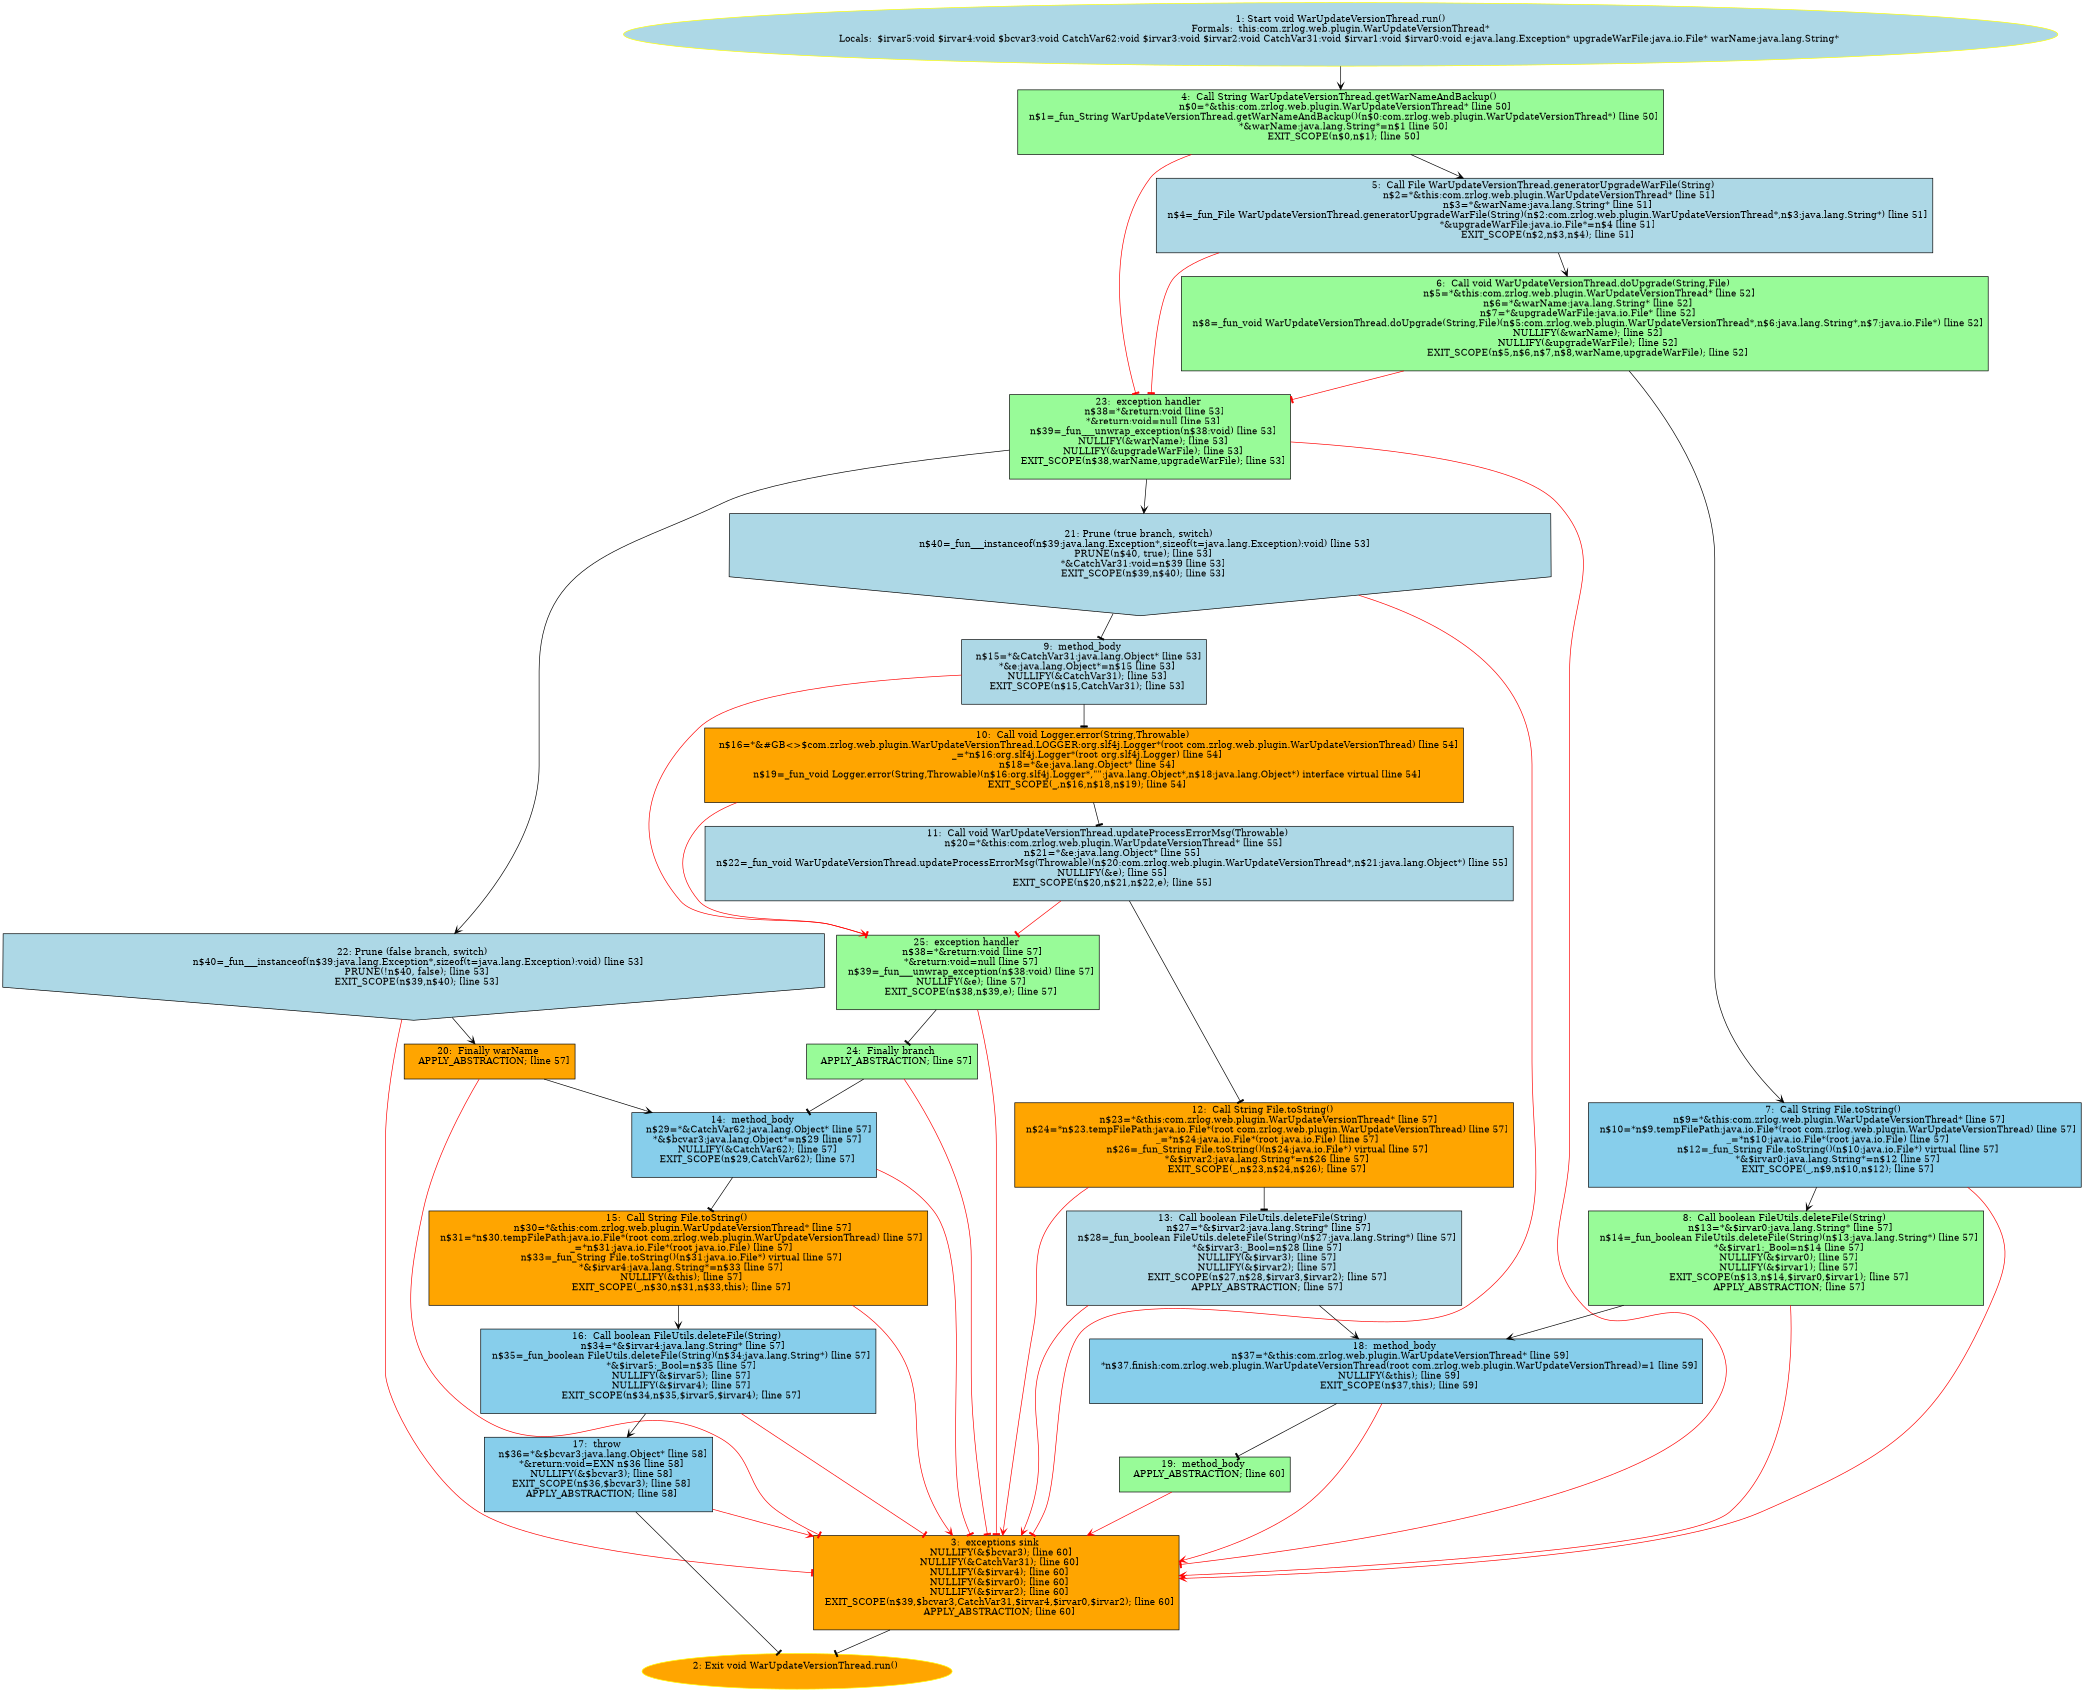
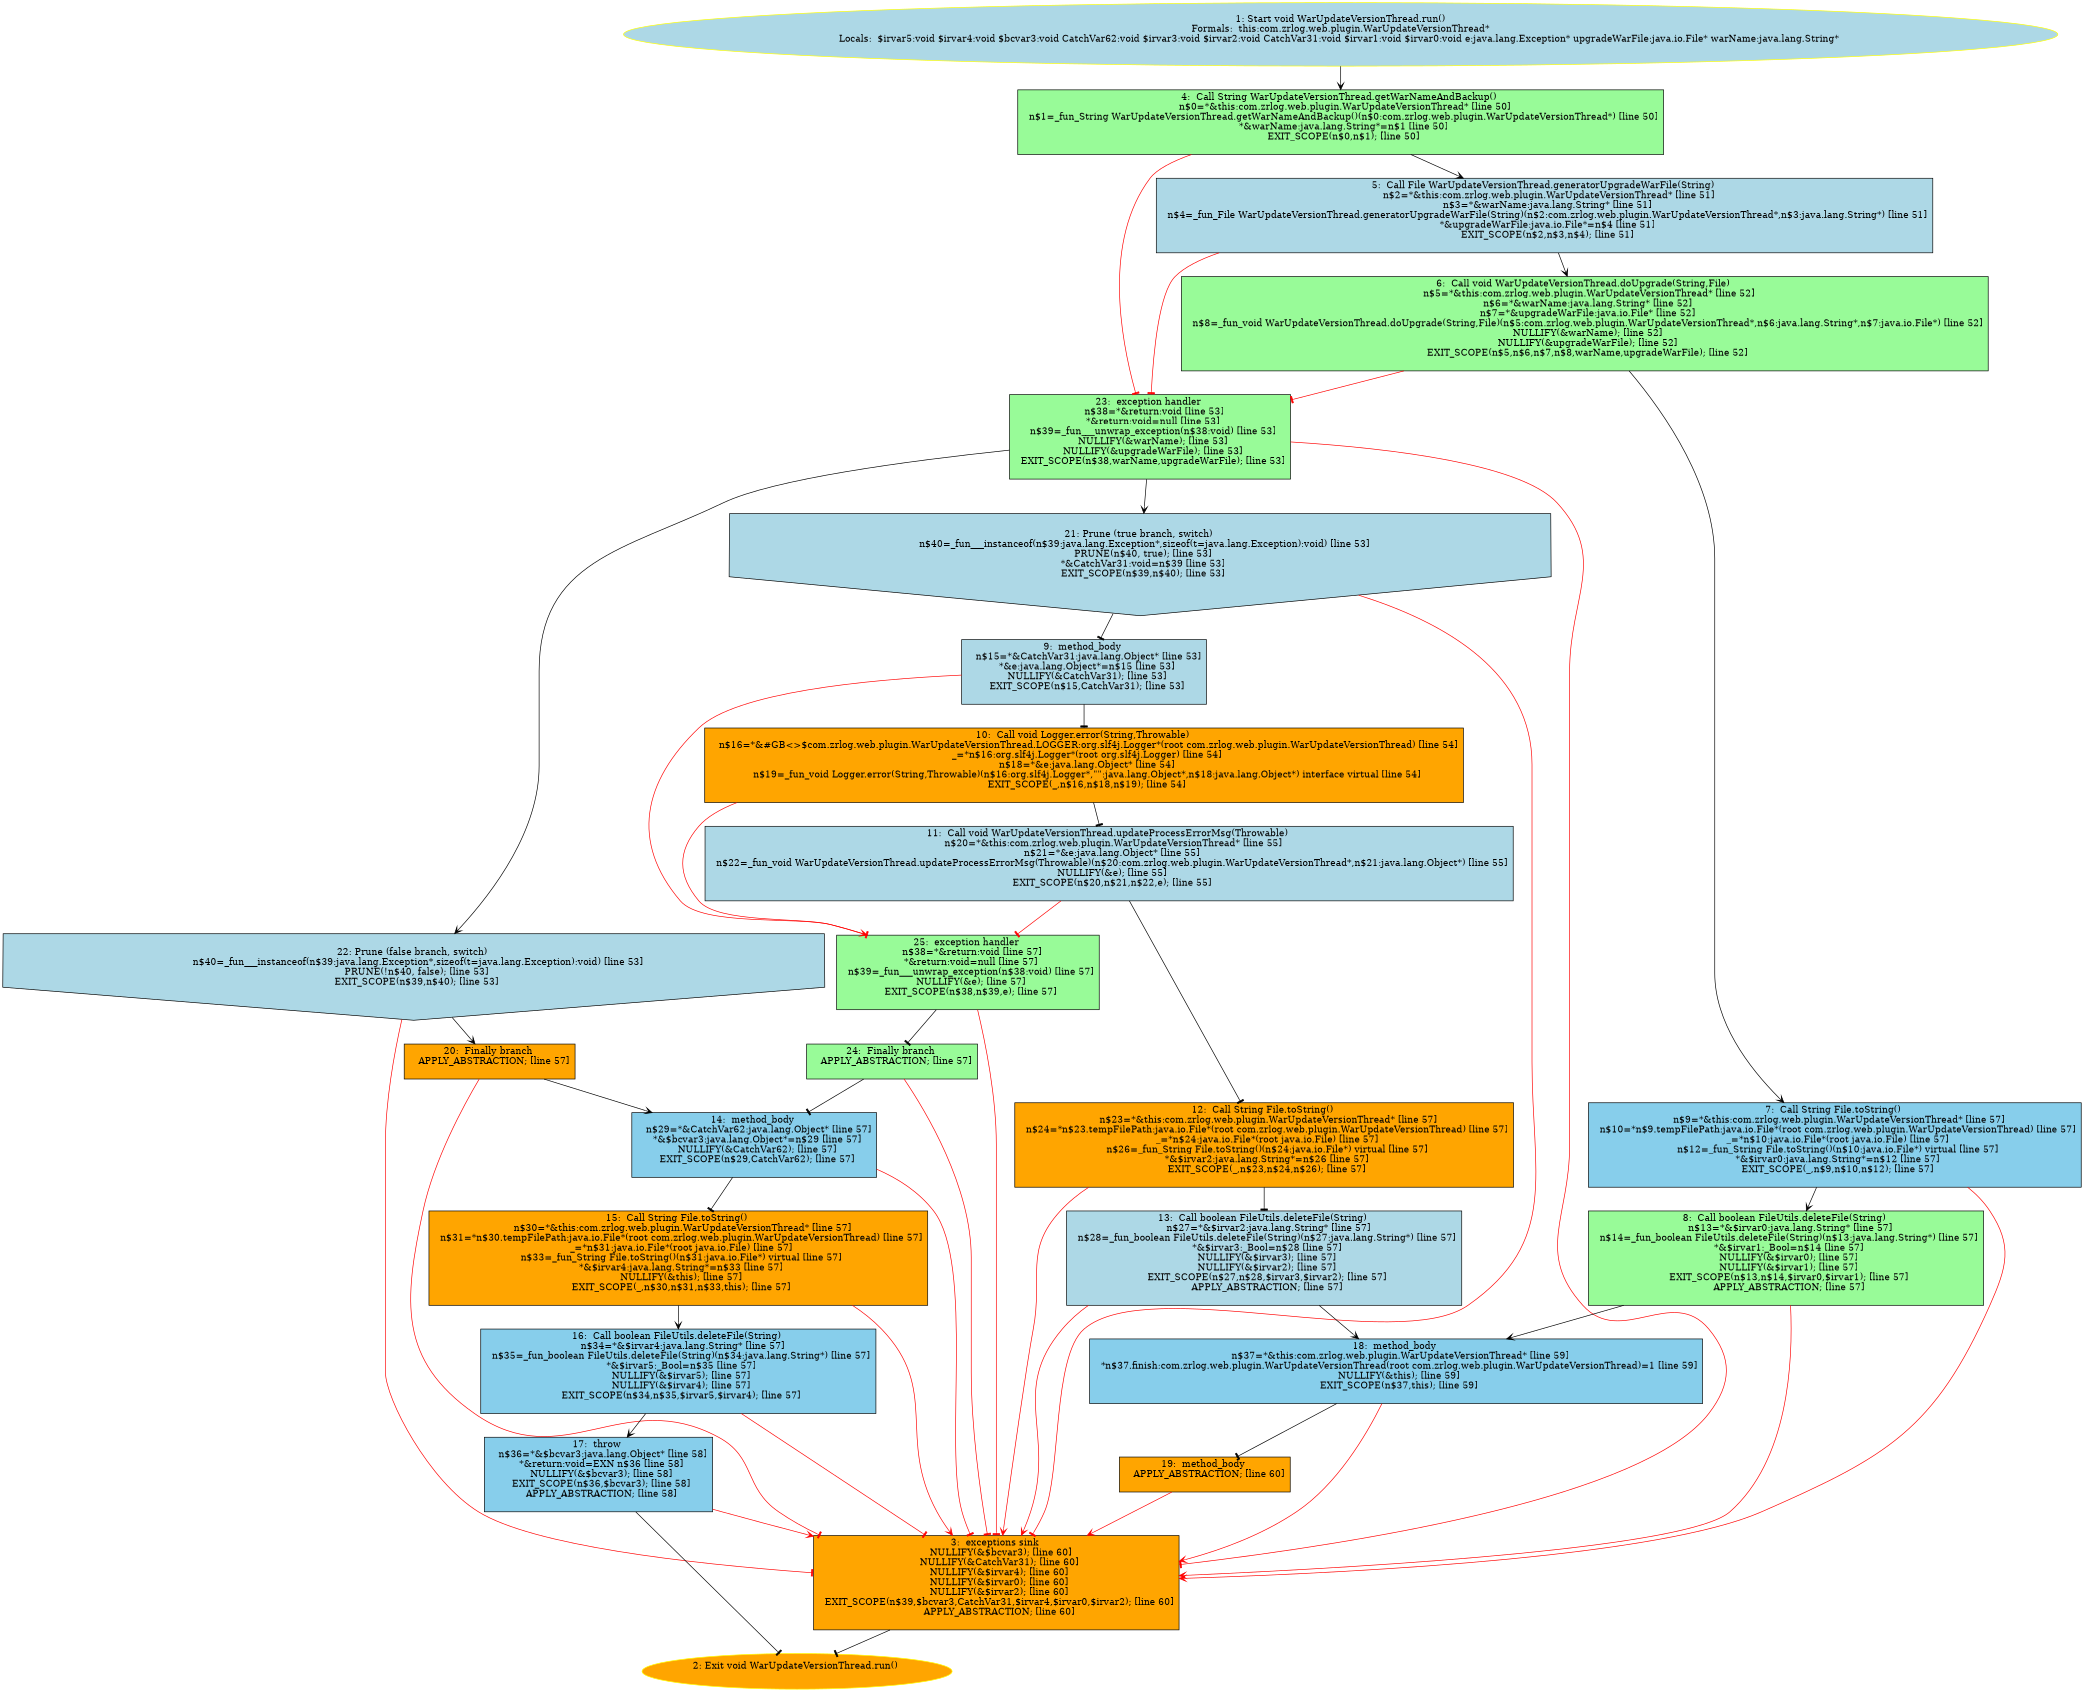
node "20:  Finally warName APPLY_ABSTRACTION; [line 57]": label "20:  Finally warName APPLY_ABSTRACTION; [line 57]" -> "20:  Finally branch APPLY_ABSTRACTION; [line 57]"
node "19:  method_body APPLY_ABSTRACTION; [line 60]": fillcolor palegreen -> orange
